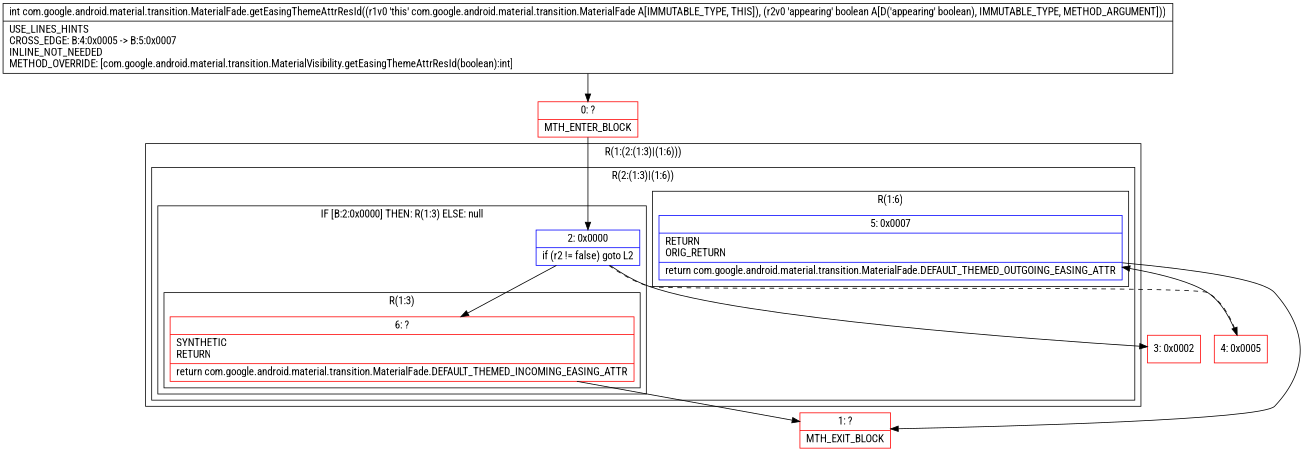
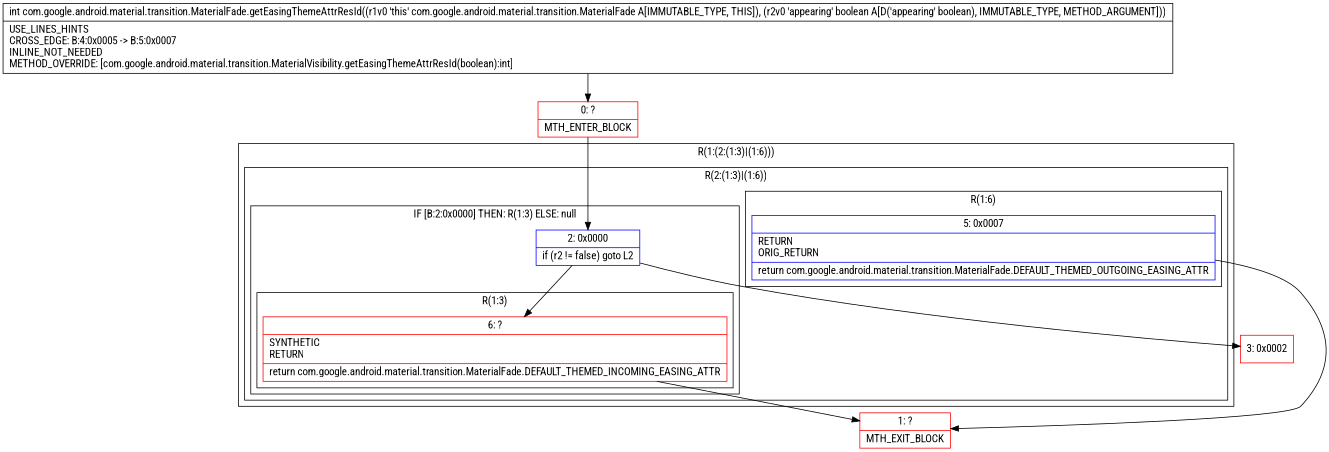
node "4: 0x0005": removed
